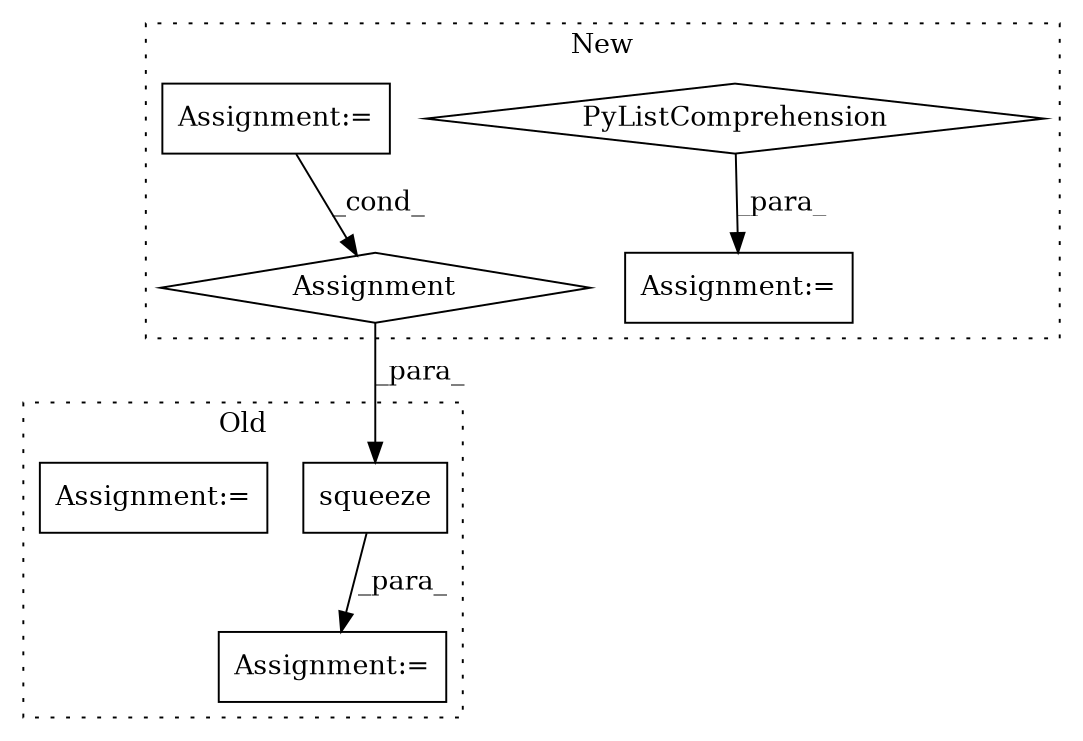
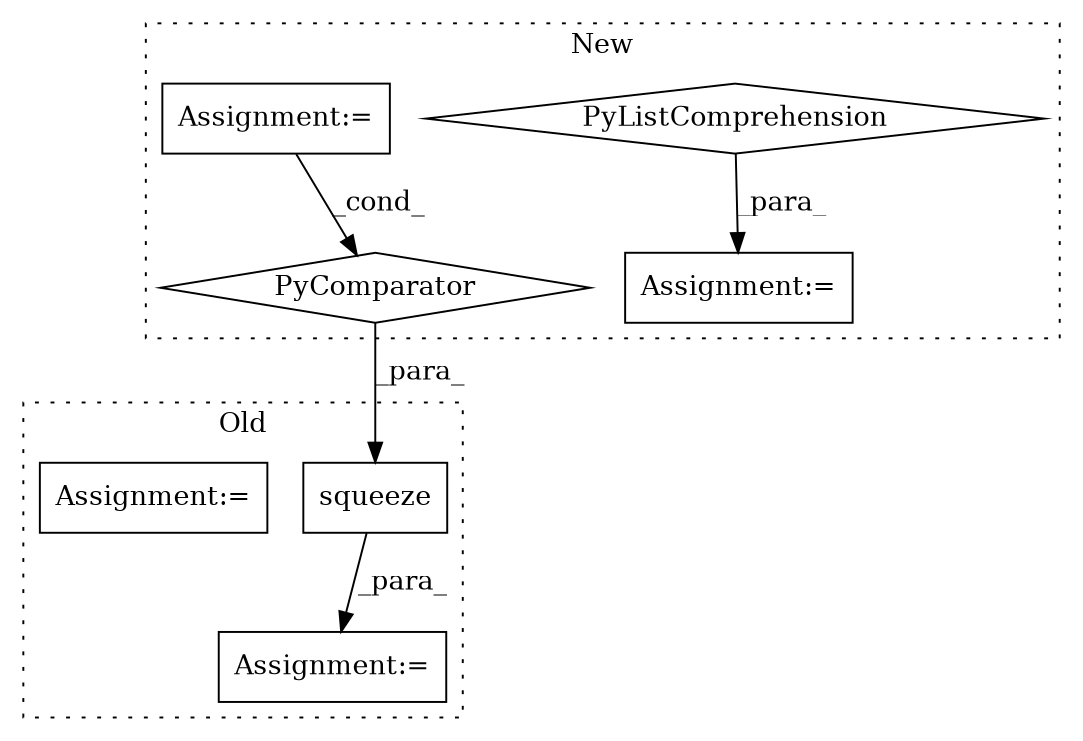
node "Assignment": label "Assignment" -> "PyComparator"
